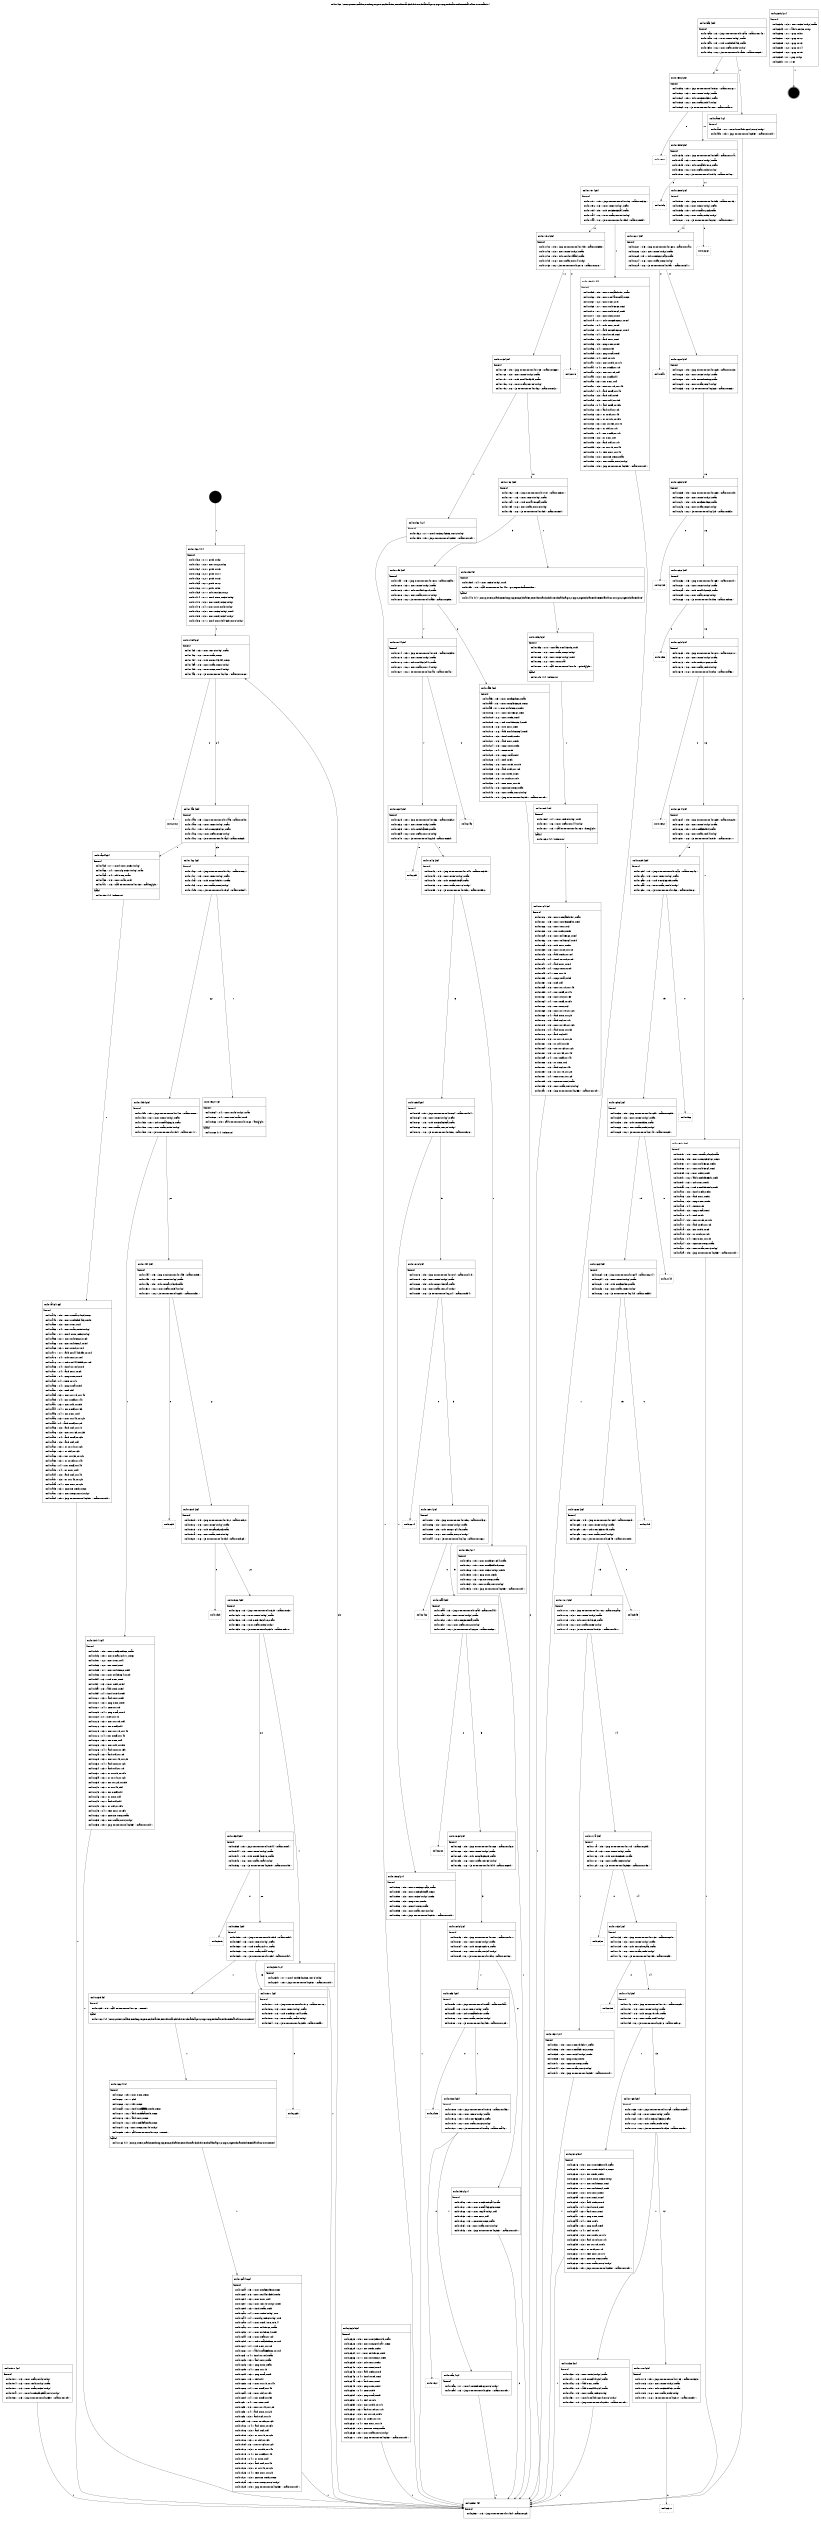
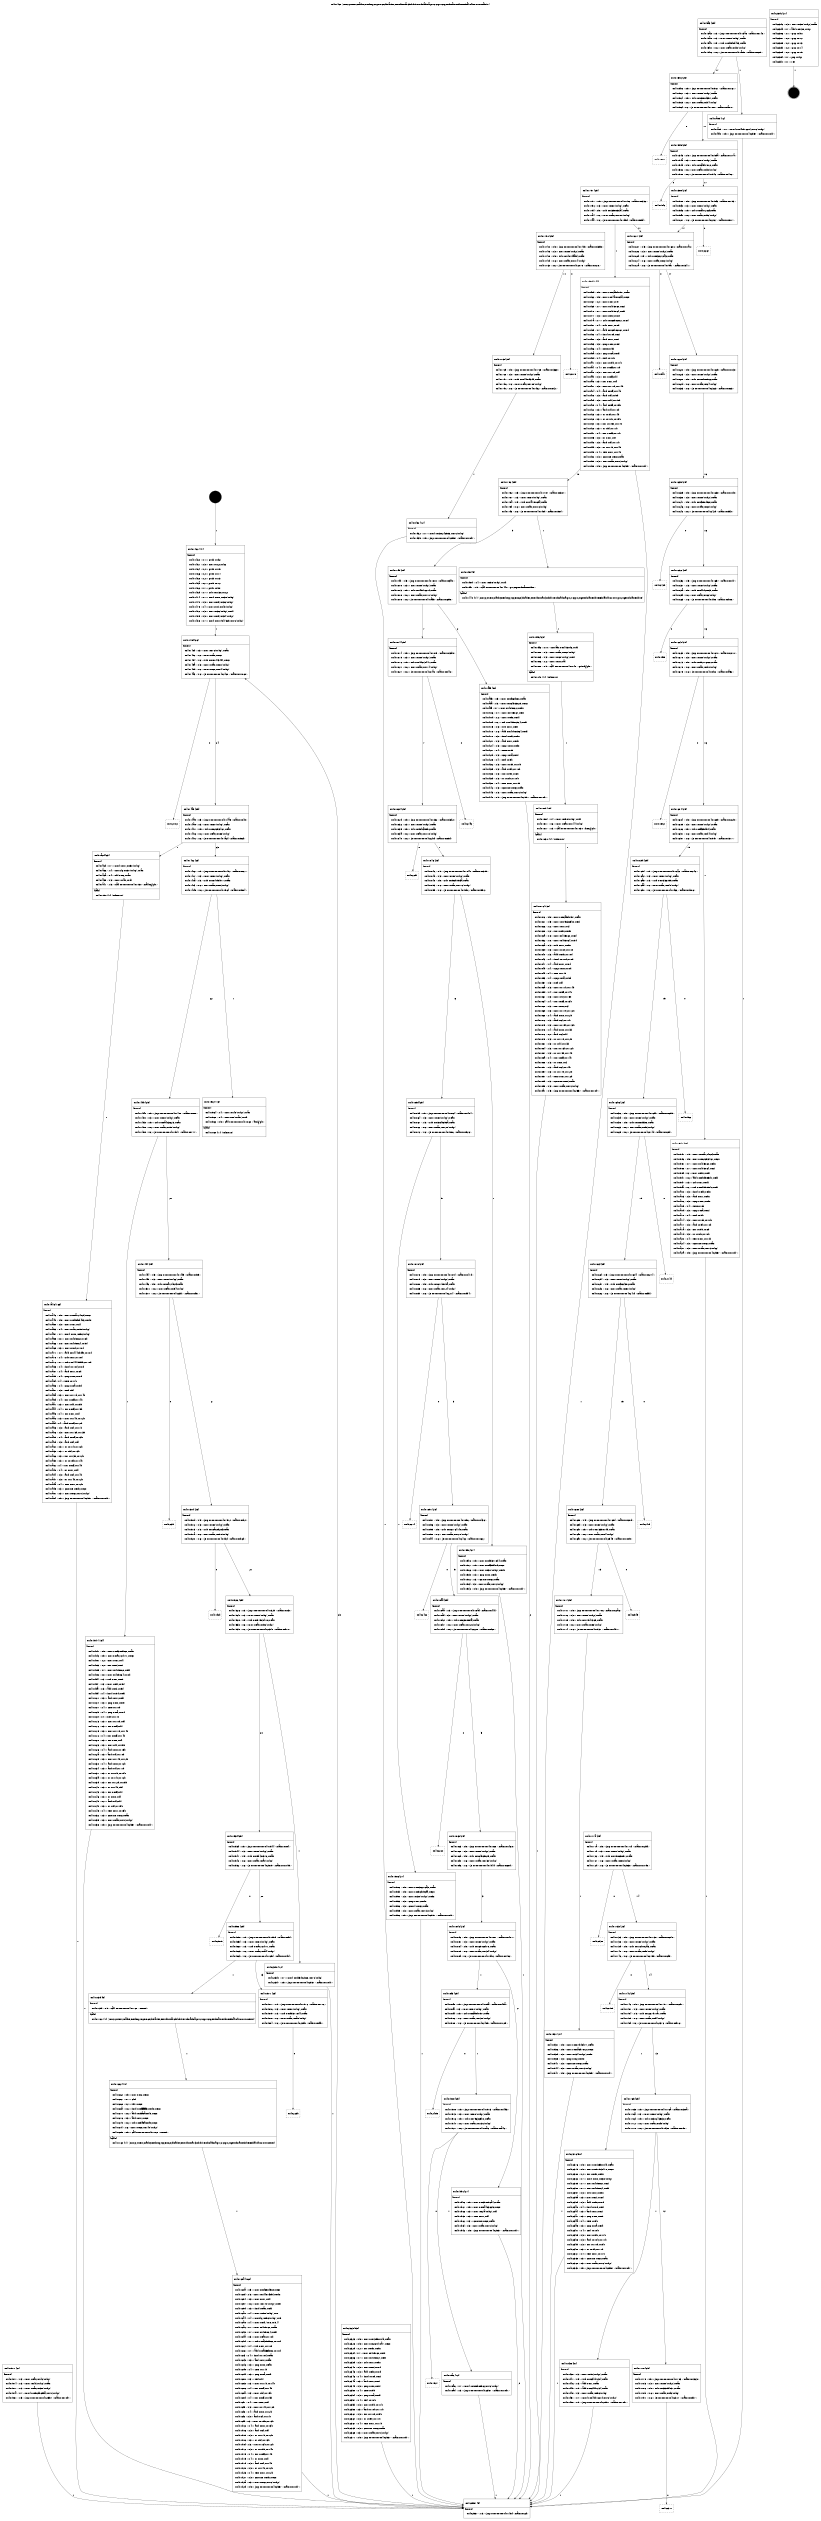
edge "0x401797 [25]" -> "0x4017b0 [25]": now "0x401797 [25]" -> "0x401607 [25]"
edge "0x4017c9 [25]" -> "0x4017e2 [25]": now "0x401d5d [144]" -> "0x4017e2 [25]"
edge "0x401701 [25]" -> "0x40171a [25]": removed, label "14"
